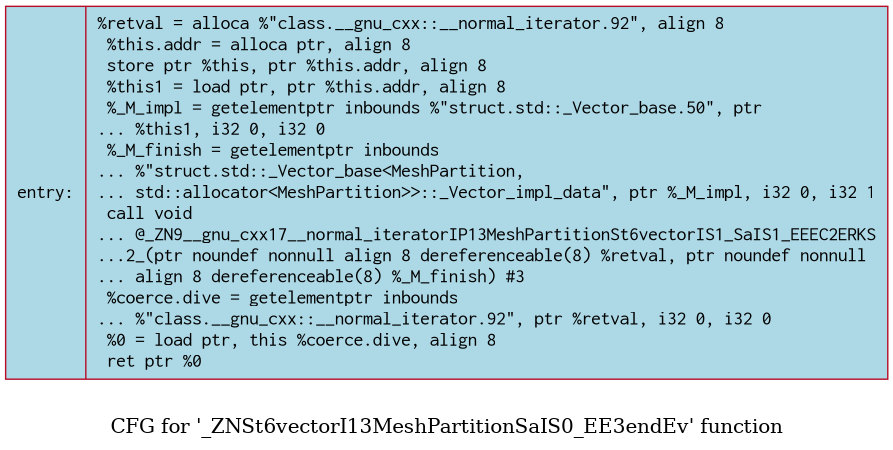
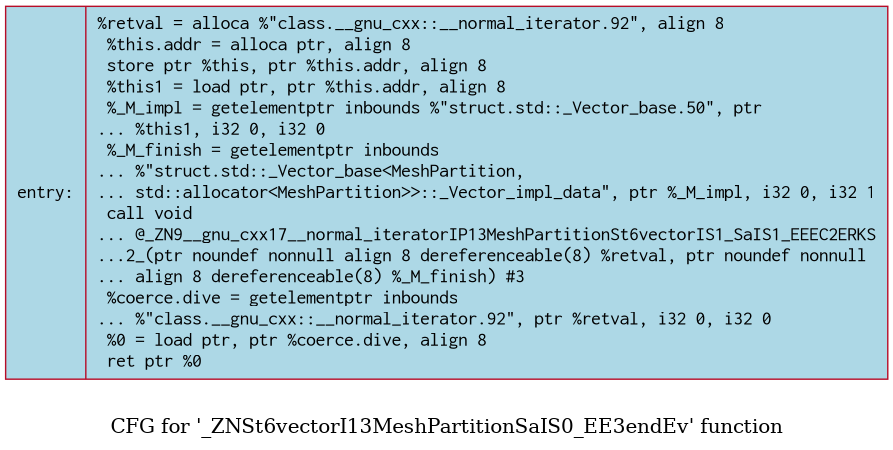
node "entry:": text "%0 = load ptr, this %coerce.dive, align 8" -> "%0 = load ptr, ptr %coerce.dive, align 8"
